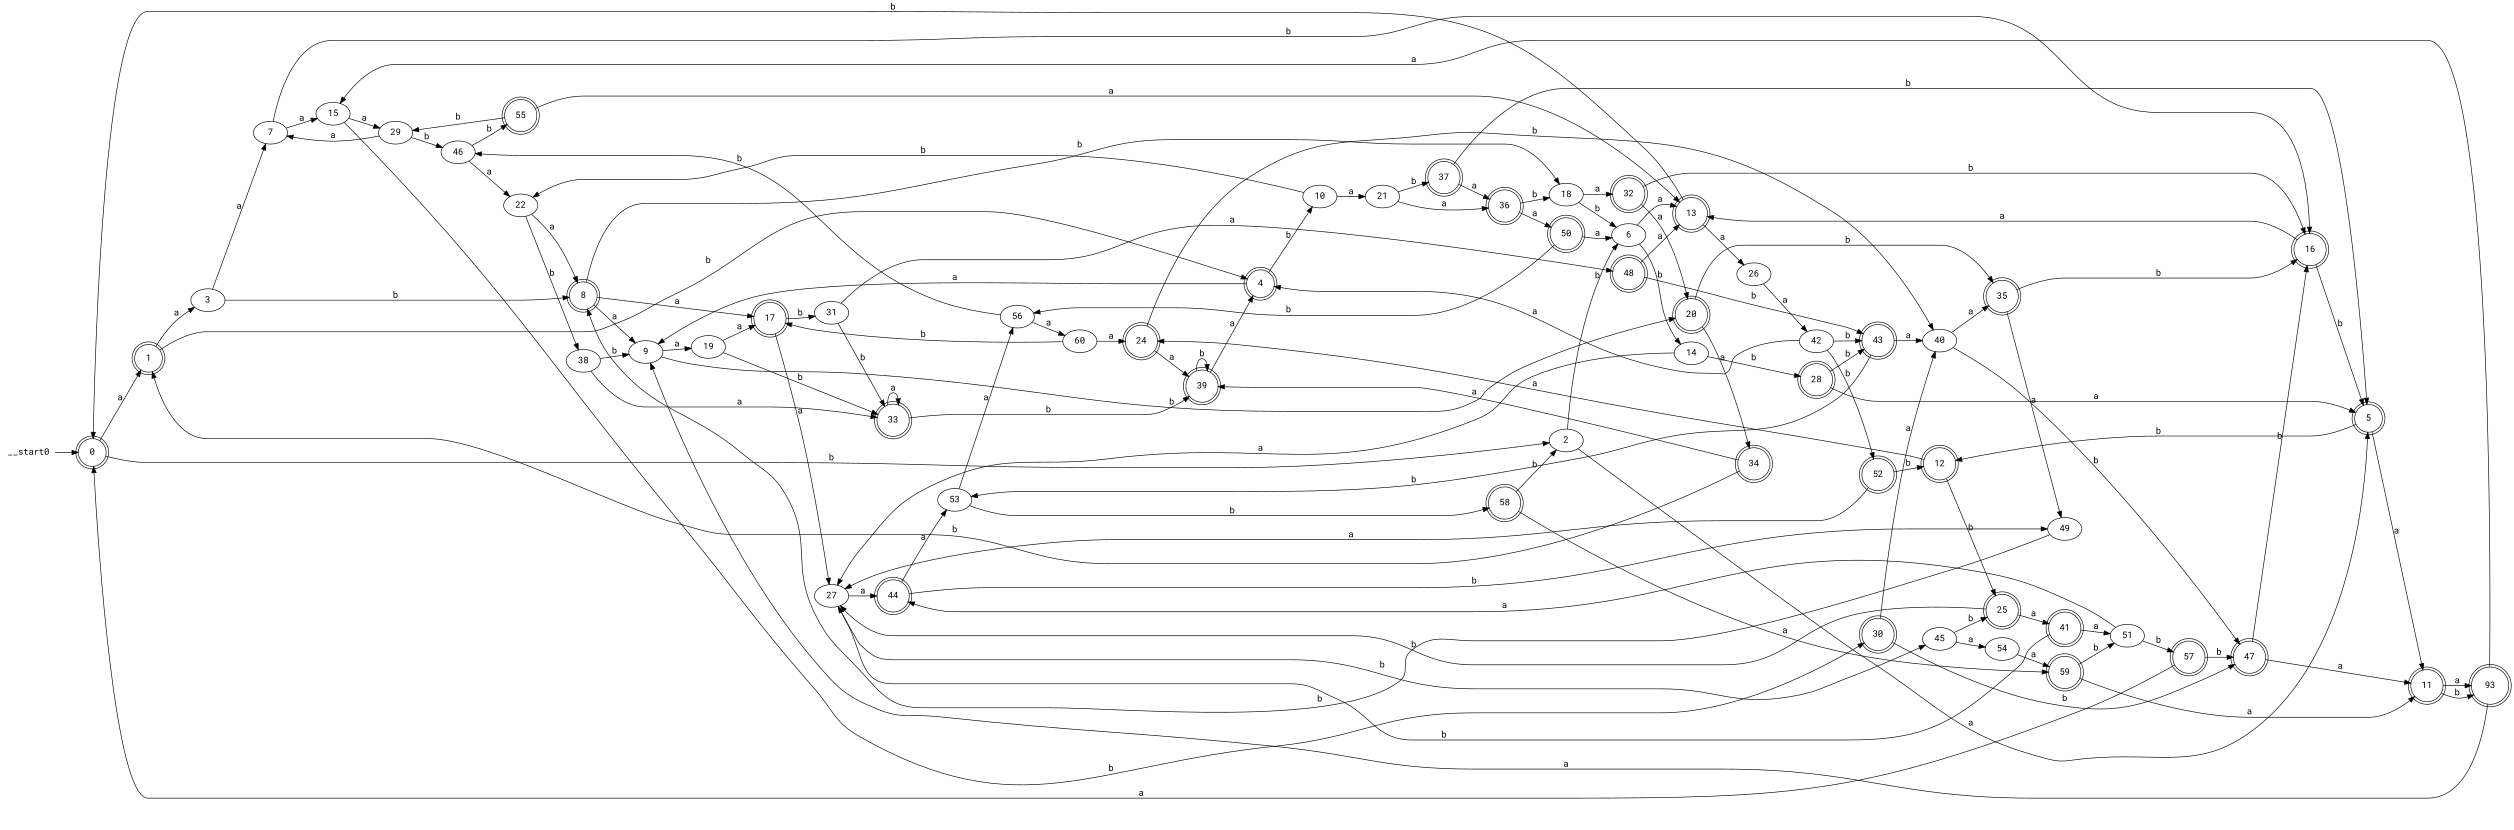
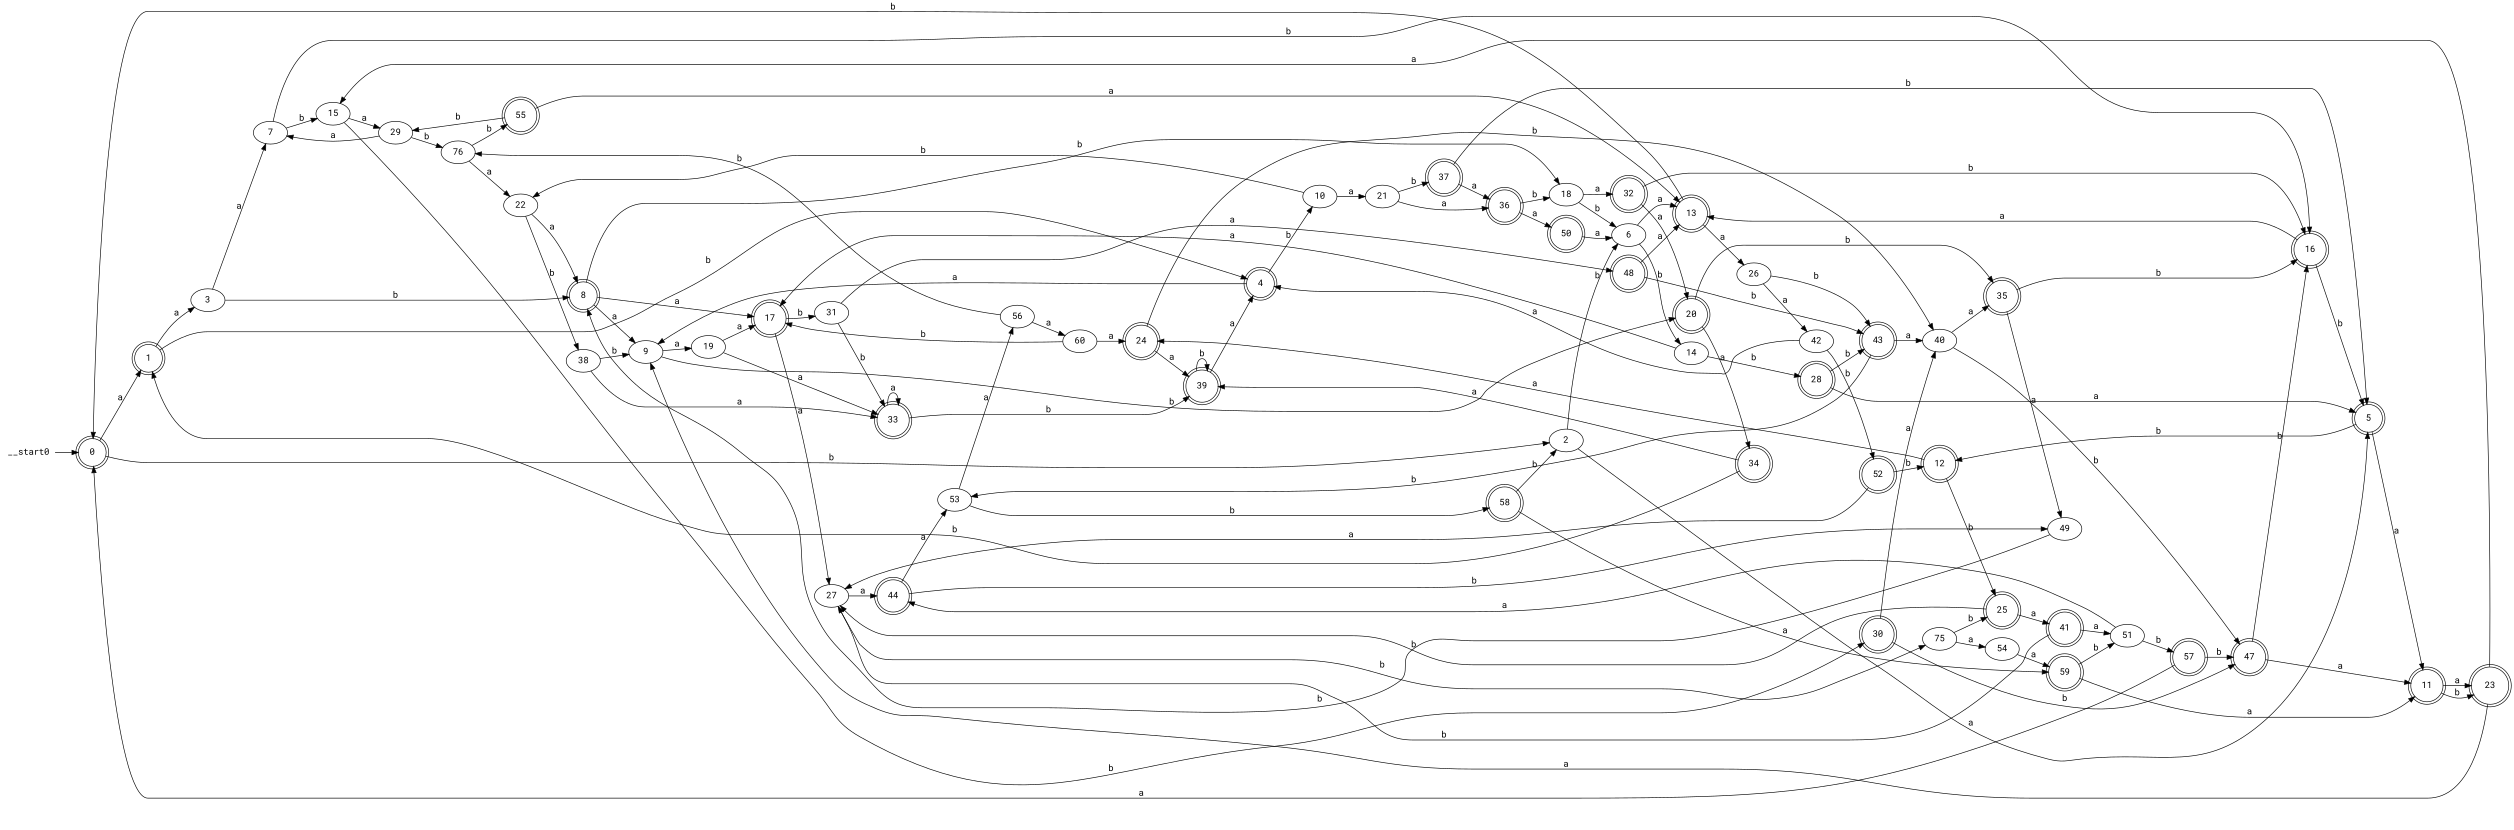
edge "7" -> "15": label "a" -> "b"
node "46": label "46" -> "76"
edge "50" -> "56": removed, label "b"
edge "42" -> "43": now "26" -> "43"
edge "19" -> "33": label "b" -> "a"
edge "14" -> "27": now "14" -> "17"
node "45": label "45" -> "75"
node "93": label "93" -> "23"
